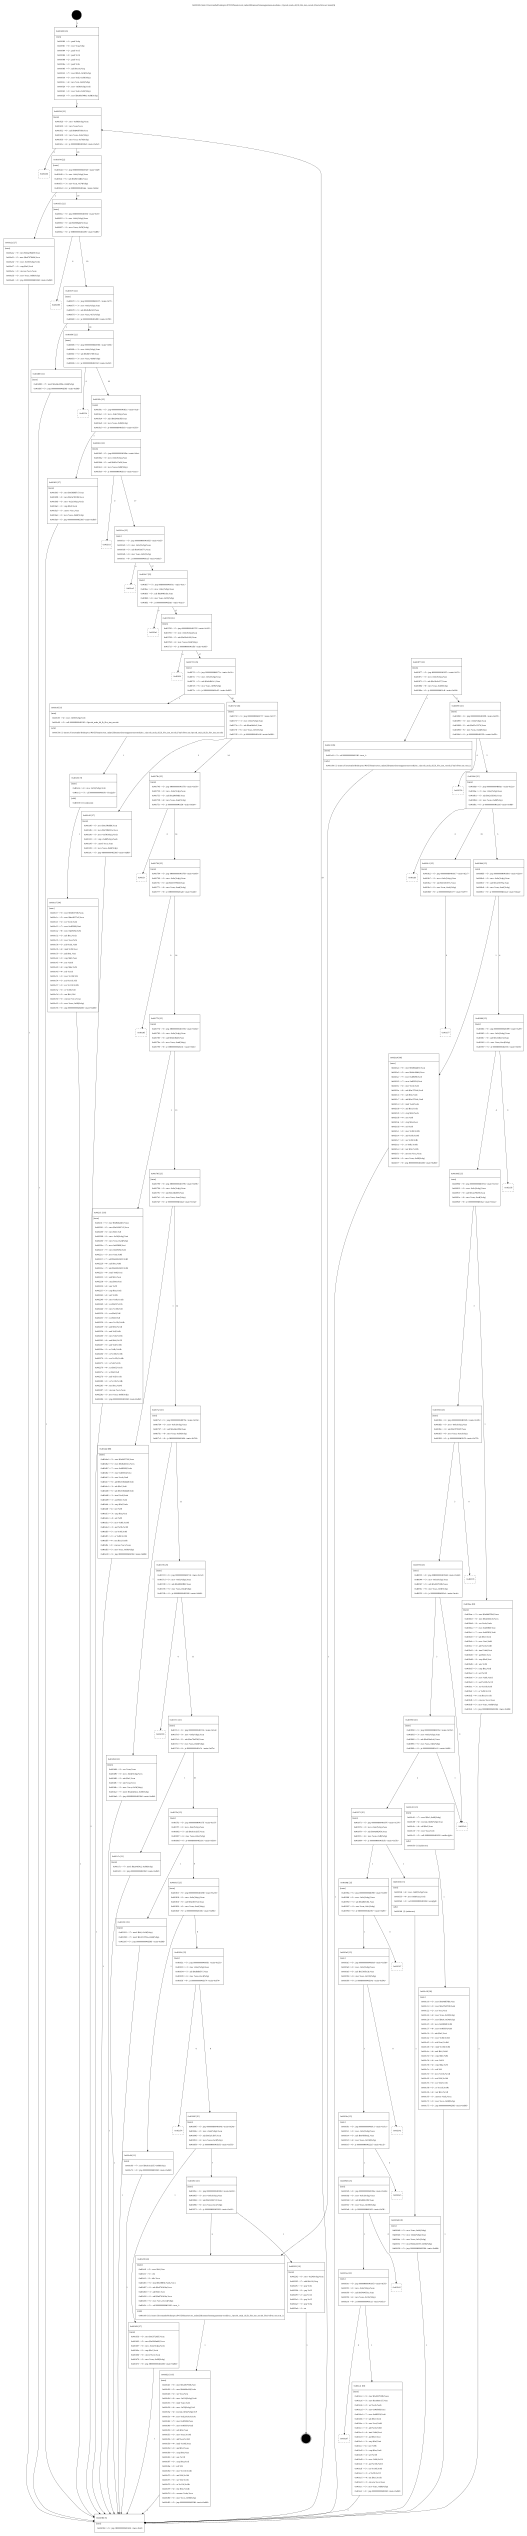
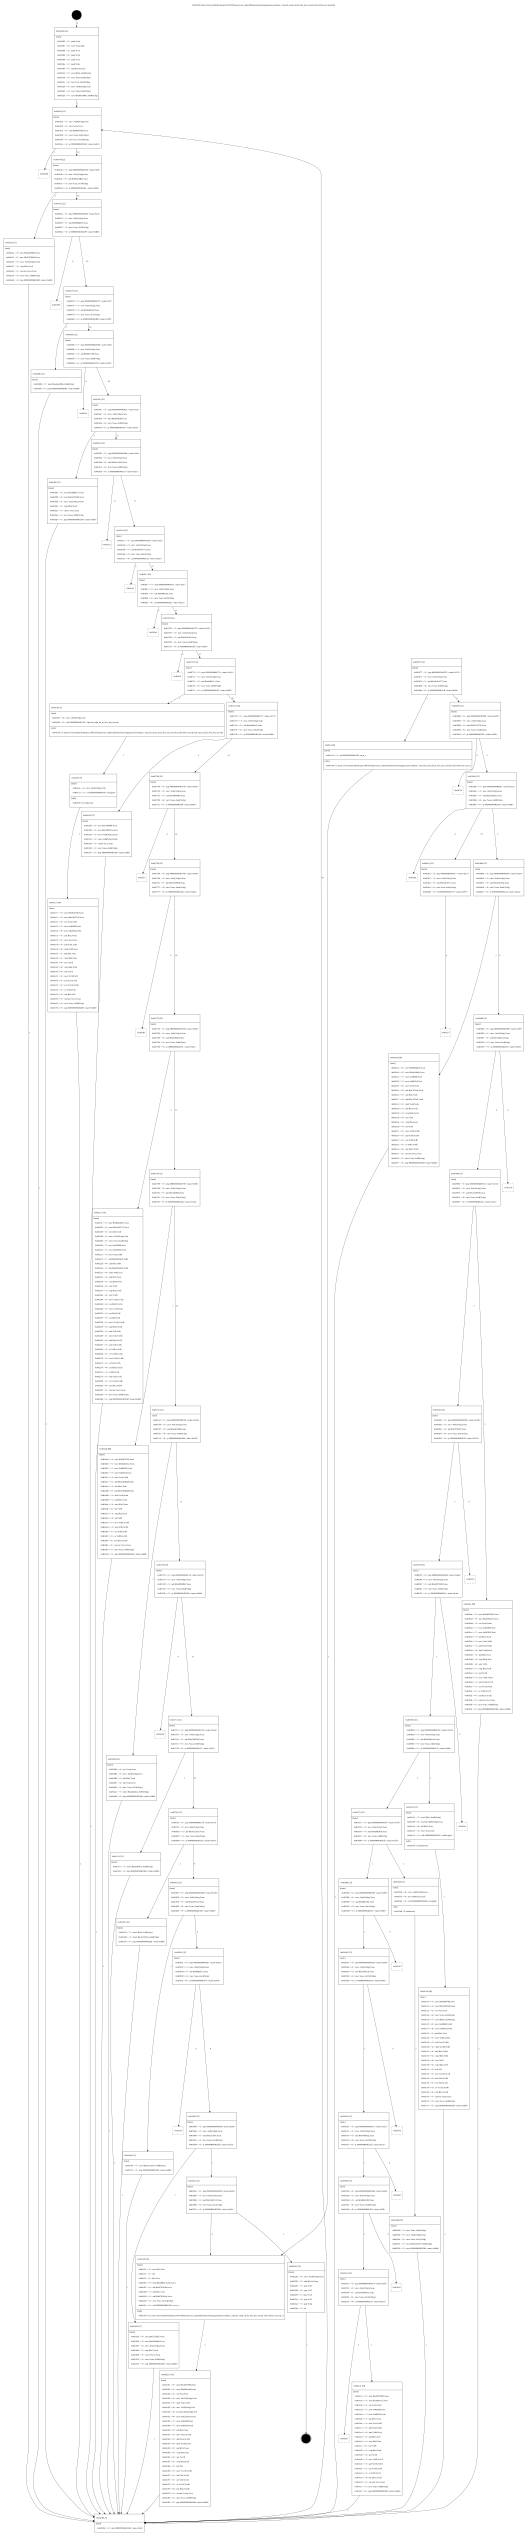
edge "0x40169c [25]" -> "0x4016b5 [25]": added, label "17"
edge "0x401958 [25]" -> "0x4022eb": now "0x401958 [25]" -> "0x401c01 [23]"
